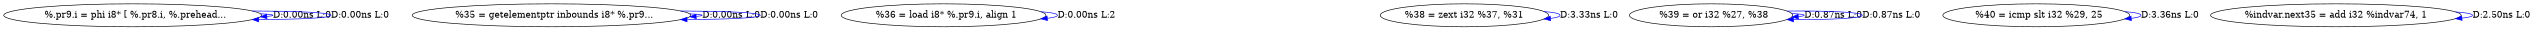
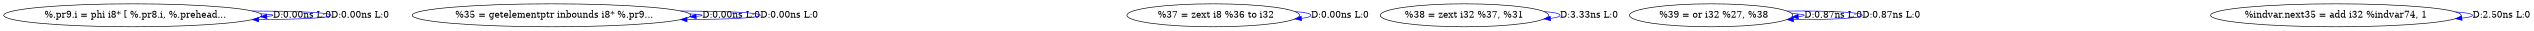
node "%36 = load i8* %.pr9.i, align 1": removed
node "%37 = zext i8 %36 to i32": added
node "%40 = icmp slt i32 %29, 25": removed
